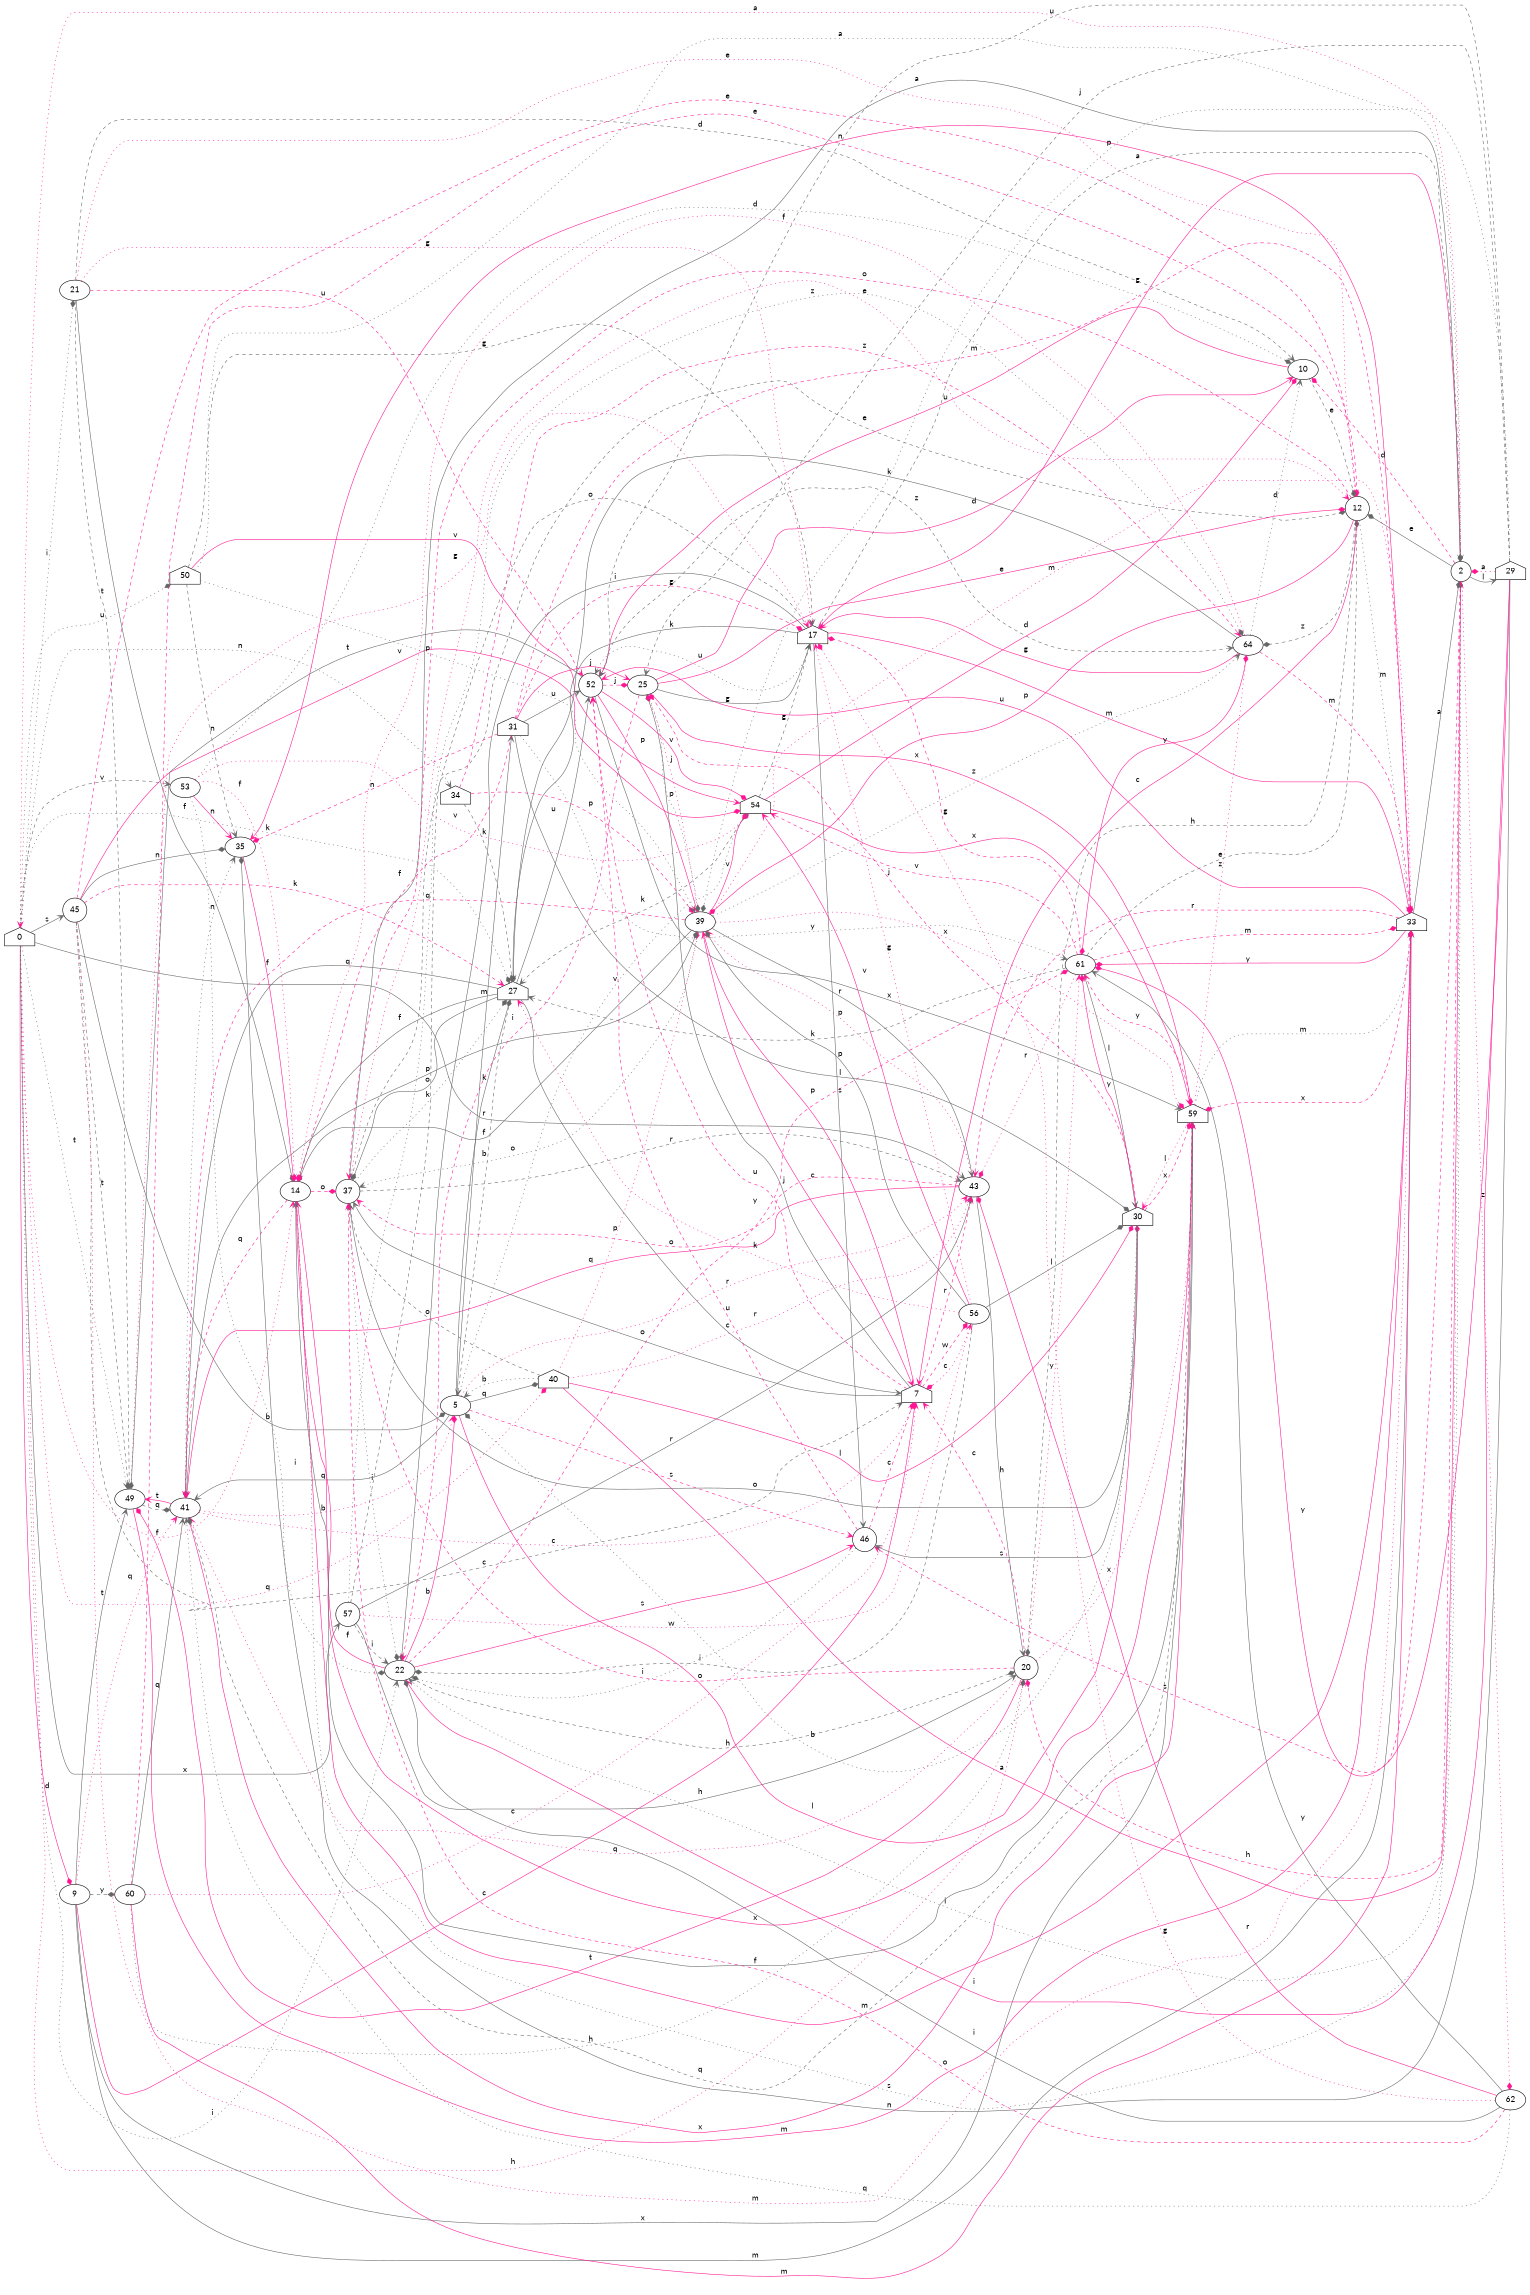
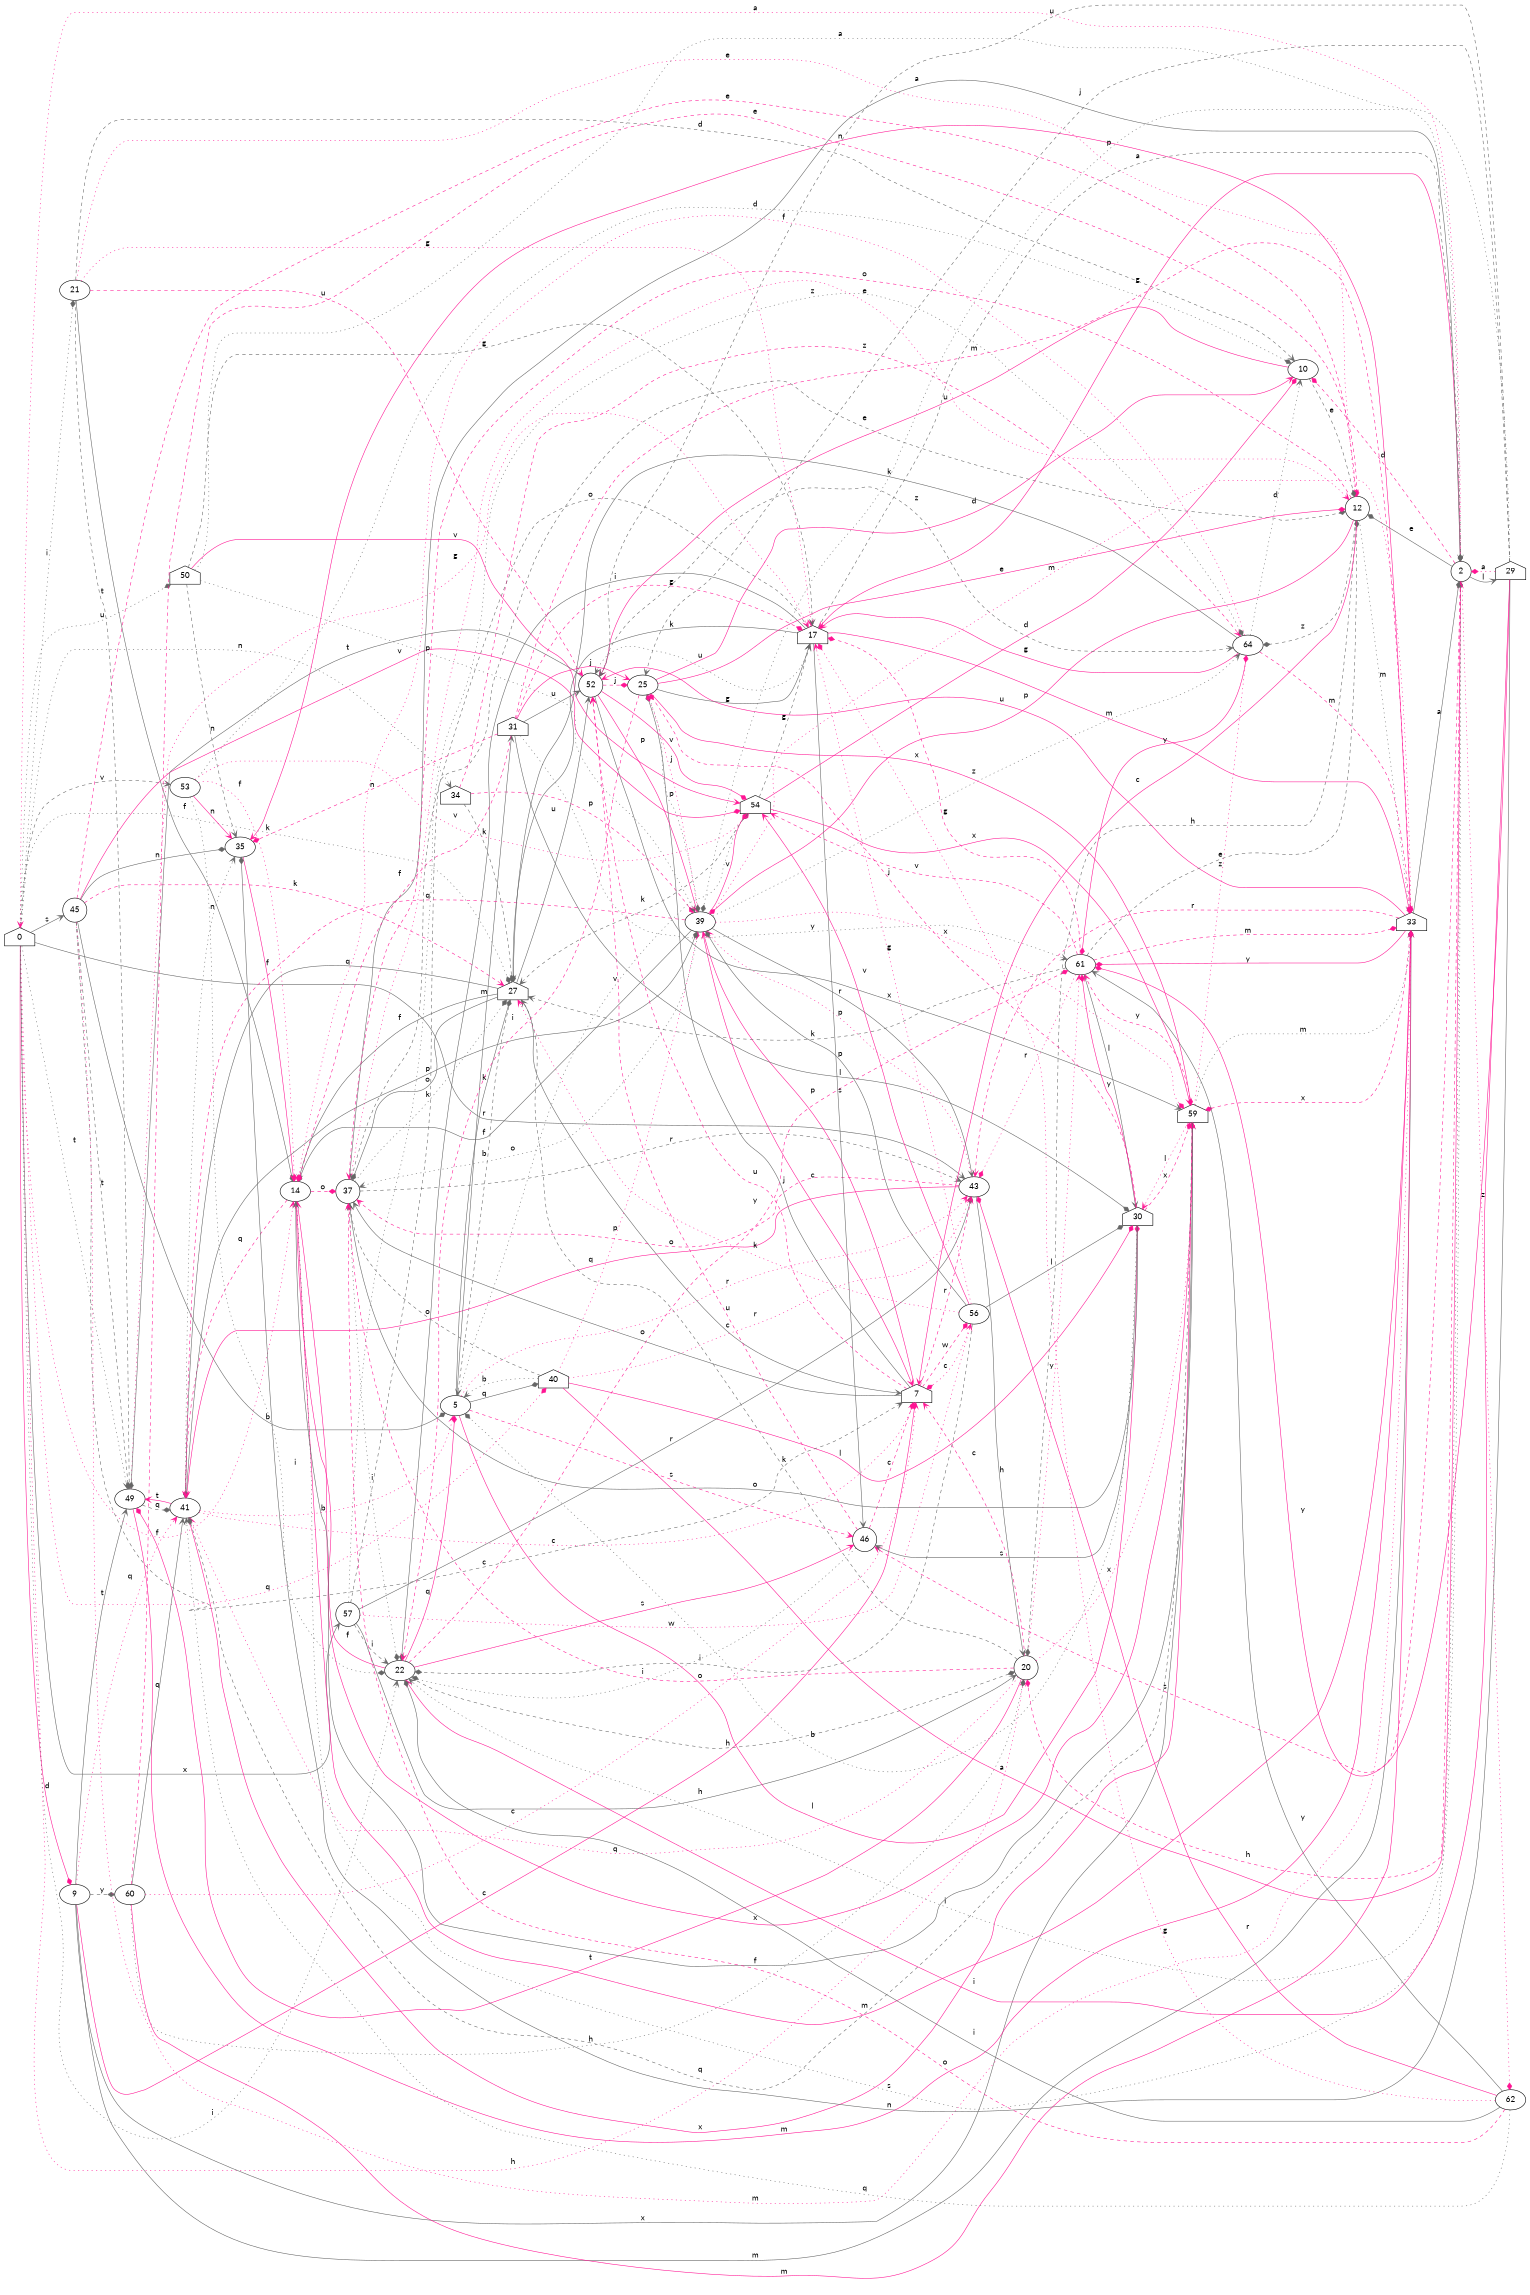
edge "20" -> "27": added, label "k"
edge "5" -> "41": removed, label "q"
edge "22" -> "5": label "b" -> "q"
